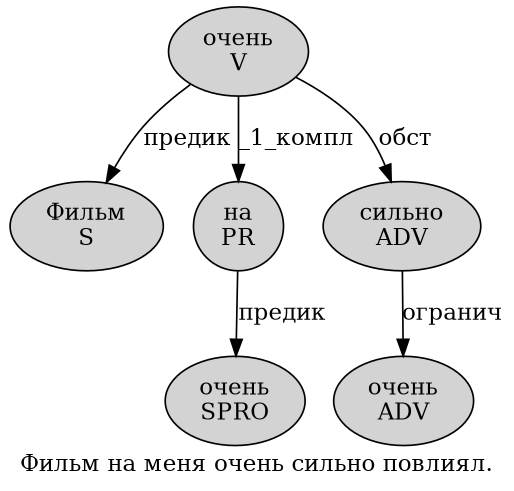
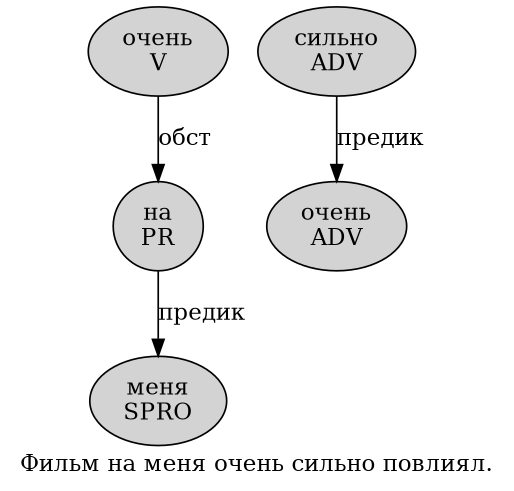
edge "очень V" -> "сильно ADV": removed, label "обст"
edge "очень V" -> "на PR": label "_1_компл" -> "обст"
node "Фильм S": removed
edge "сильно ADV" -> "очень ADV": label "огранич" -> "предик"
node "очень SPRO": label "очень SPRO" -> "меня SPRO"
